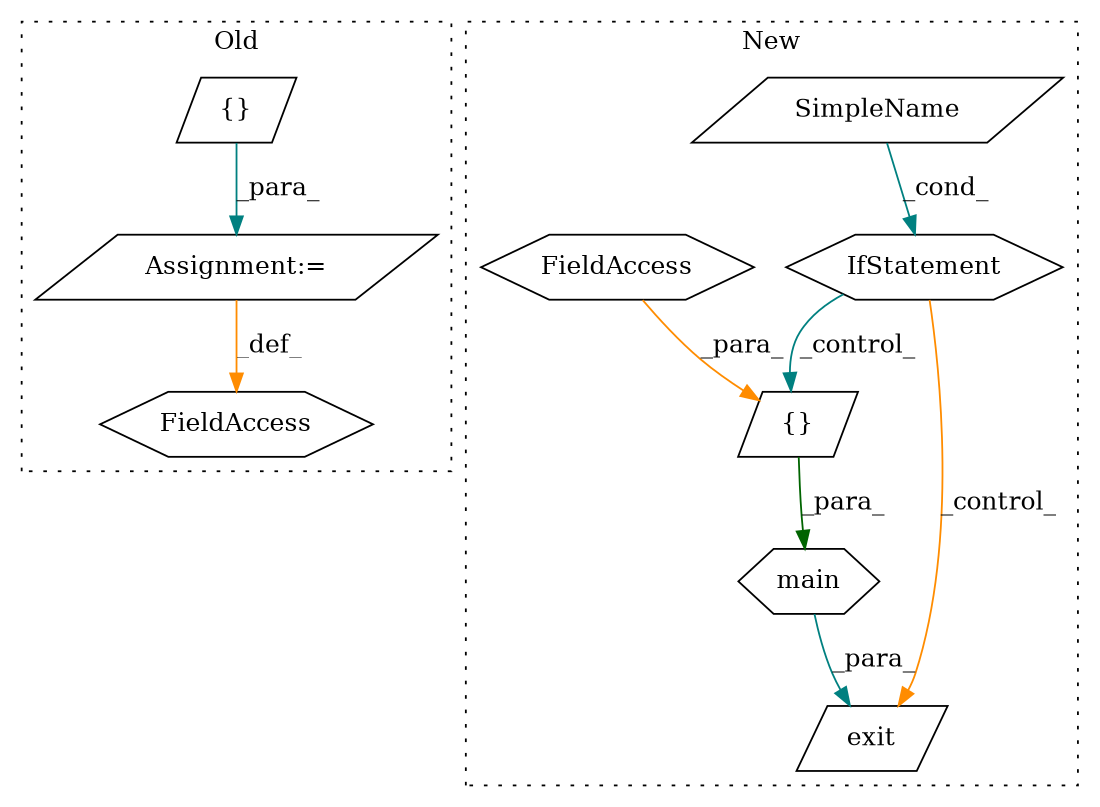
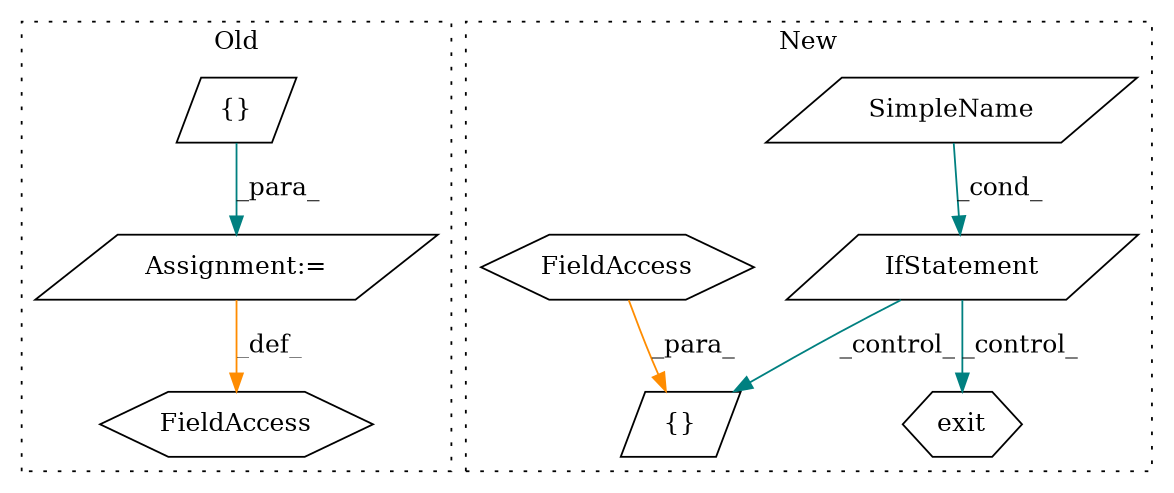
node "IfStatement": shape hexagon -> parallelogram
edge "IfStatement" -> "exit": color darkorange -> teal
node "main": removed
node "exit": shape parallelogram -> hexagon
